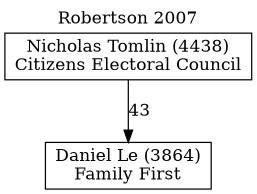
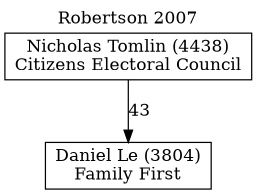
node "Daniel Le (3864) Family First": label "Daniel Le (3864) Family First" -> "Daniel Le (3804) Family First"
